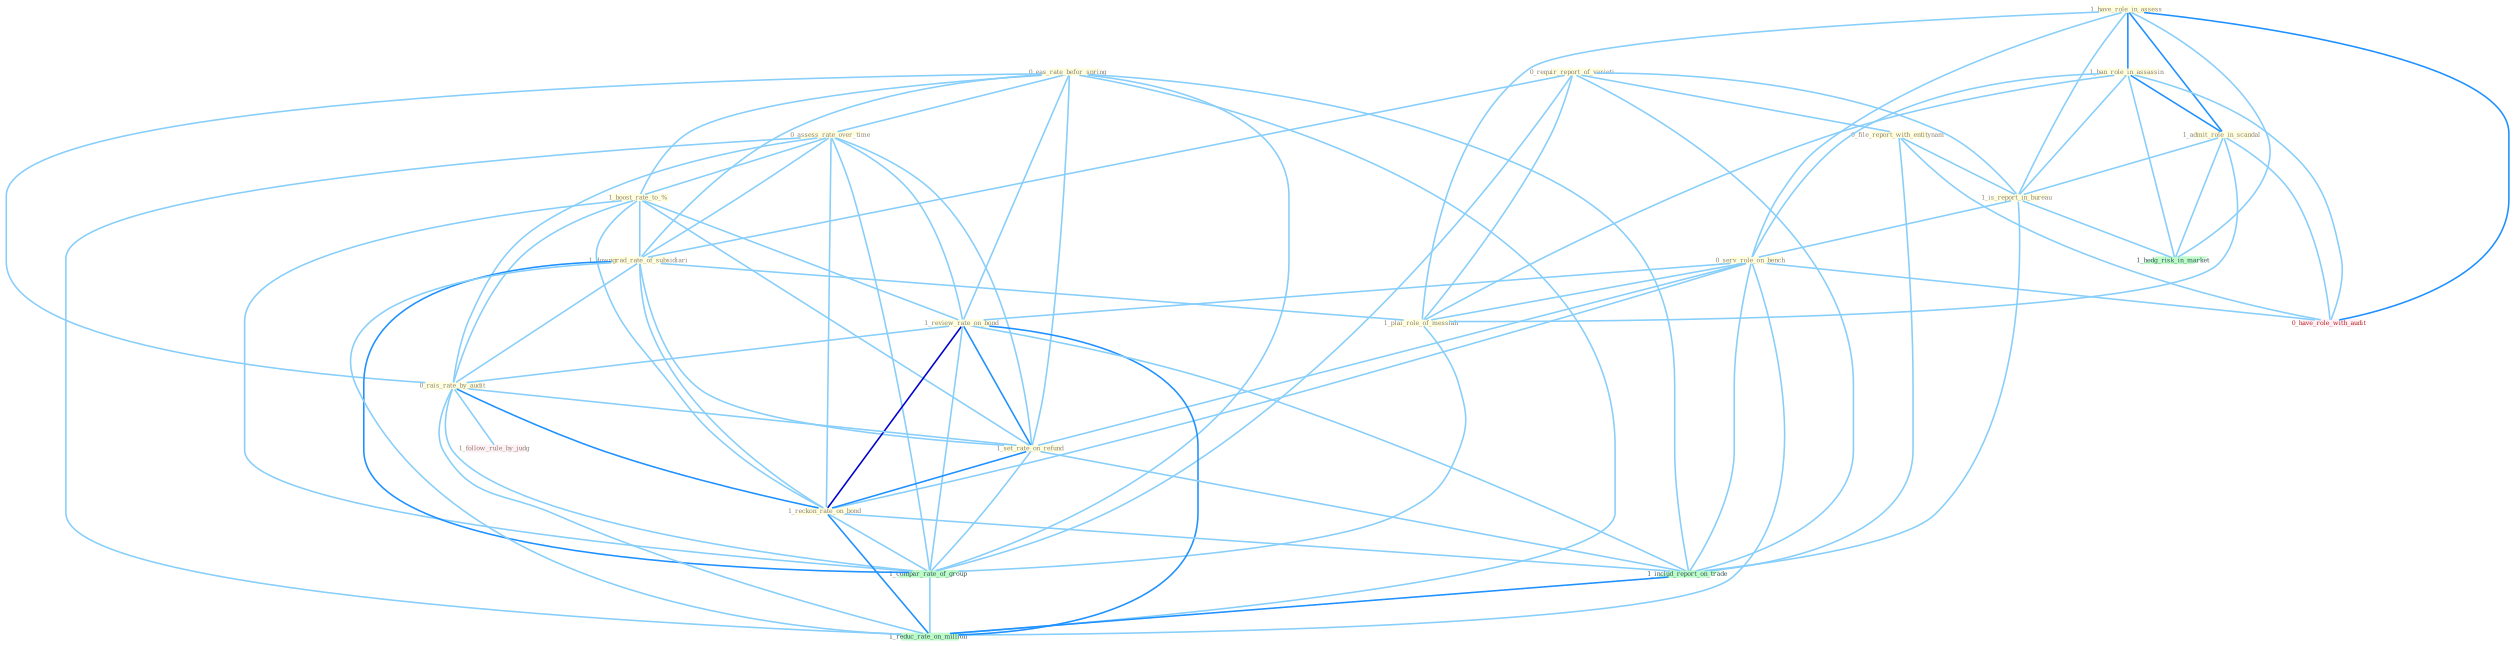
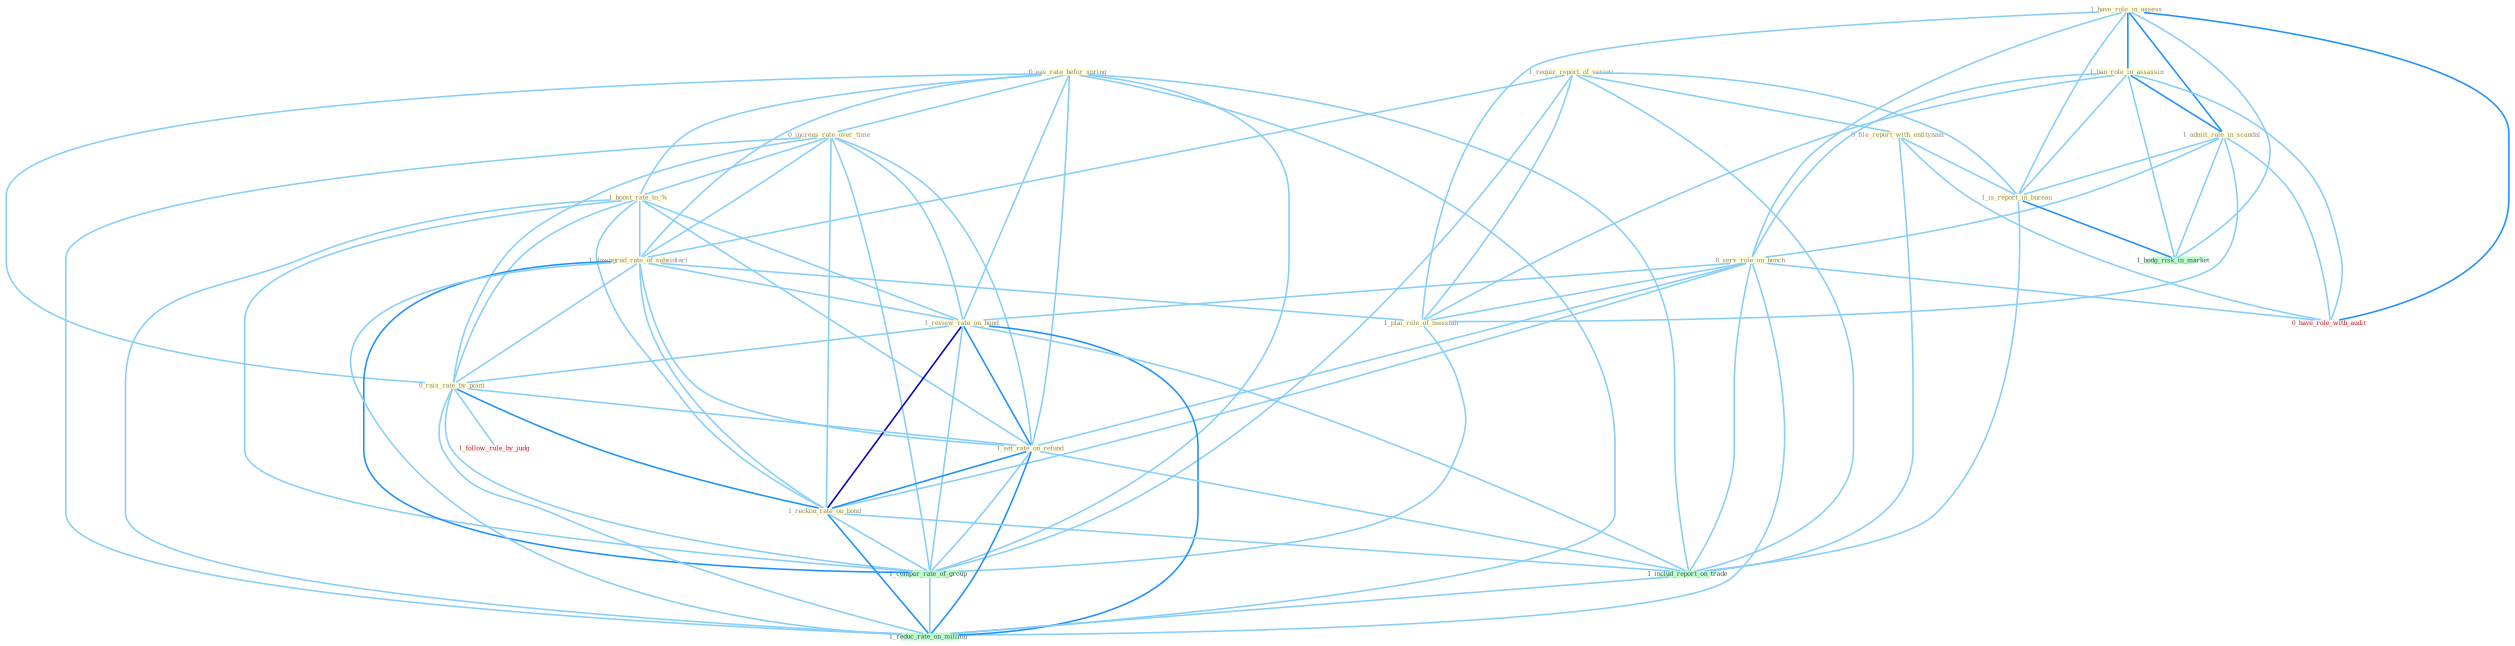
node "0_requir_report_of_varieti": label "0_requir_report_of_varieti" -> "1_requir_report_of_varieti"
node "0_assess_rate_over_time": label "0_assess_rate_over_time" -> "0_increas_rate_over_time"
edge "1_is_report_in_bureau" -- "0_serv_role_on_bench": now "1_admit_role_in_scandal" -- "0_serv_role_on_bench"
edge "1_is_report_in_bureau" -- "1_hedg_risk_in_market": color #87cefa -> #1e90ff
edge "1_downgrad_rate_of_subsidiari" -- "1_review_rate_on_bond": added
node "0_rais_rate_by_audit": label "0_rais_rate_by_audit" -> "0_rais_rate_by_point"
node "1_follow_rule_by_judg": fontcolor #8b7d6b -> #b22222
edge "1_set_rate_on_refund" -- "1_reduc_rate_on_million": added
edge "1_boost_rate_to_%" -- "1_reduc_rate_on_million": added
edge "1_includ_report_on_trade" -- "1_reduc_rate_on_million": color #1e90ff -> #87cefa
